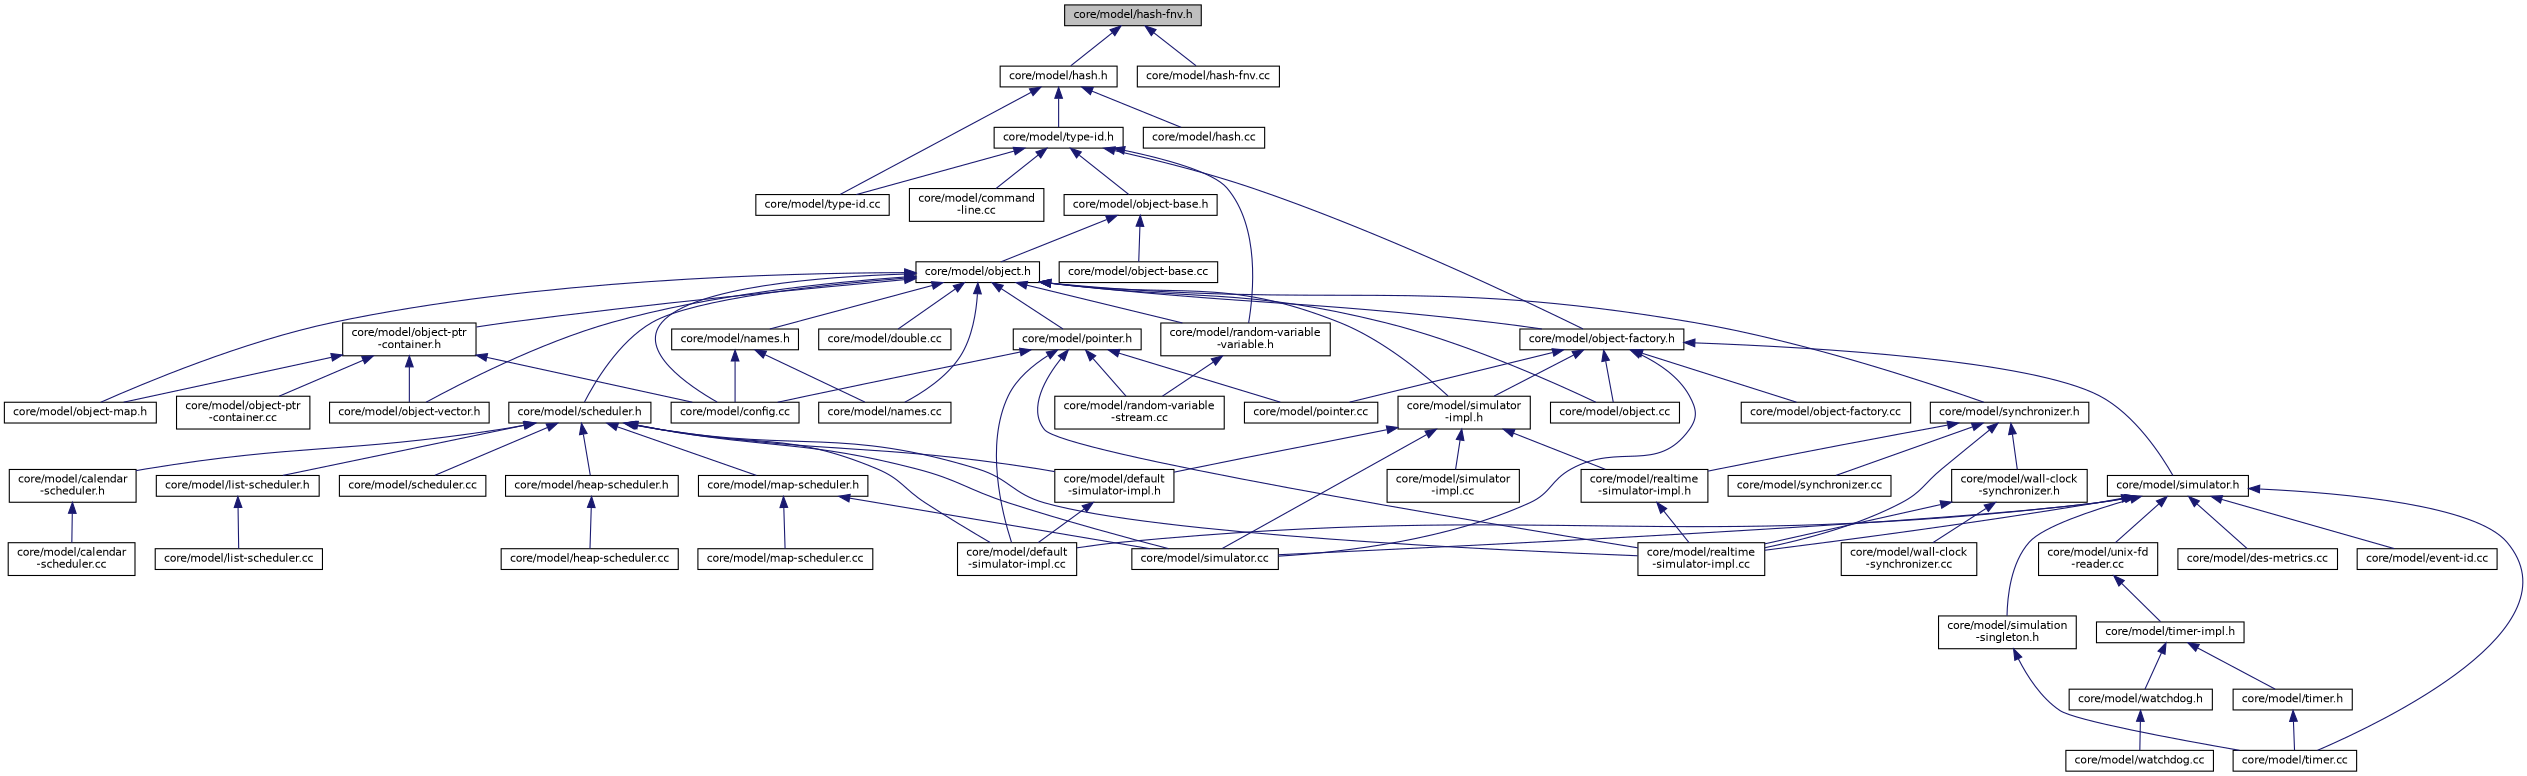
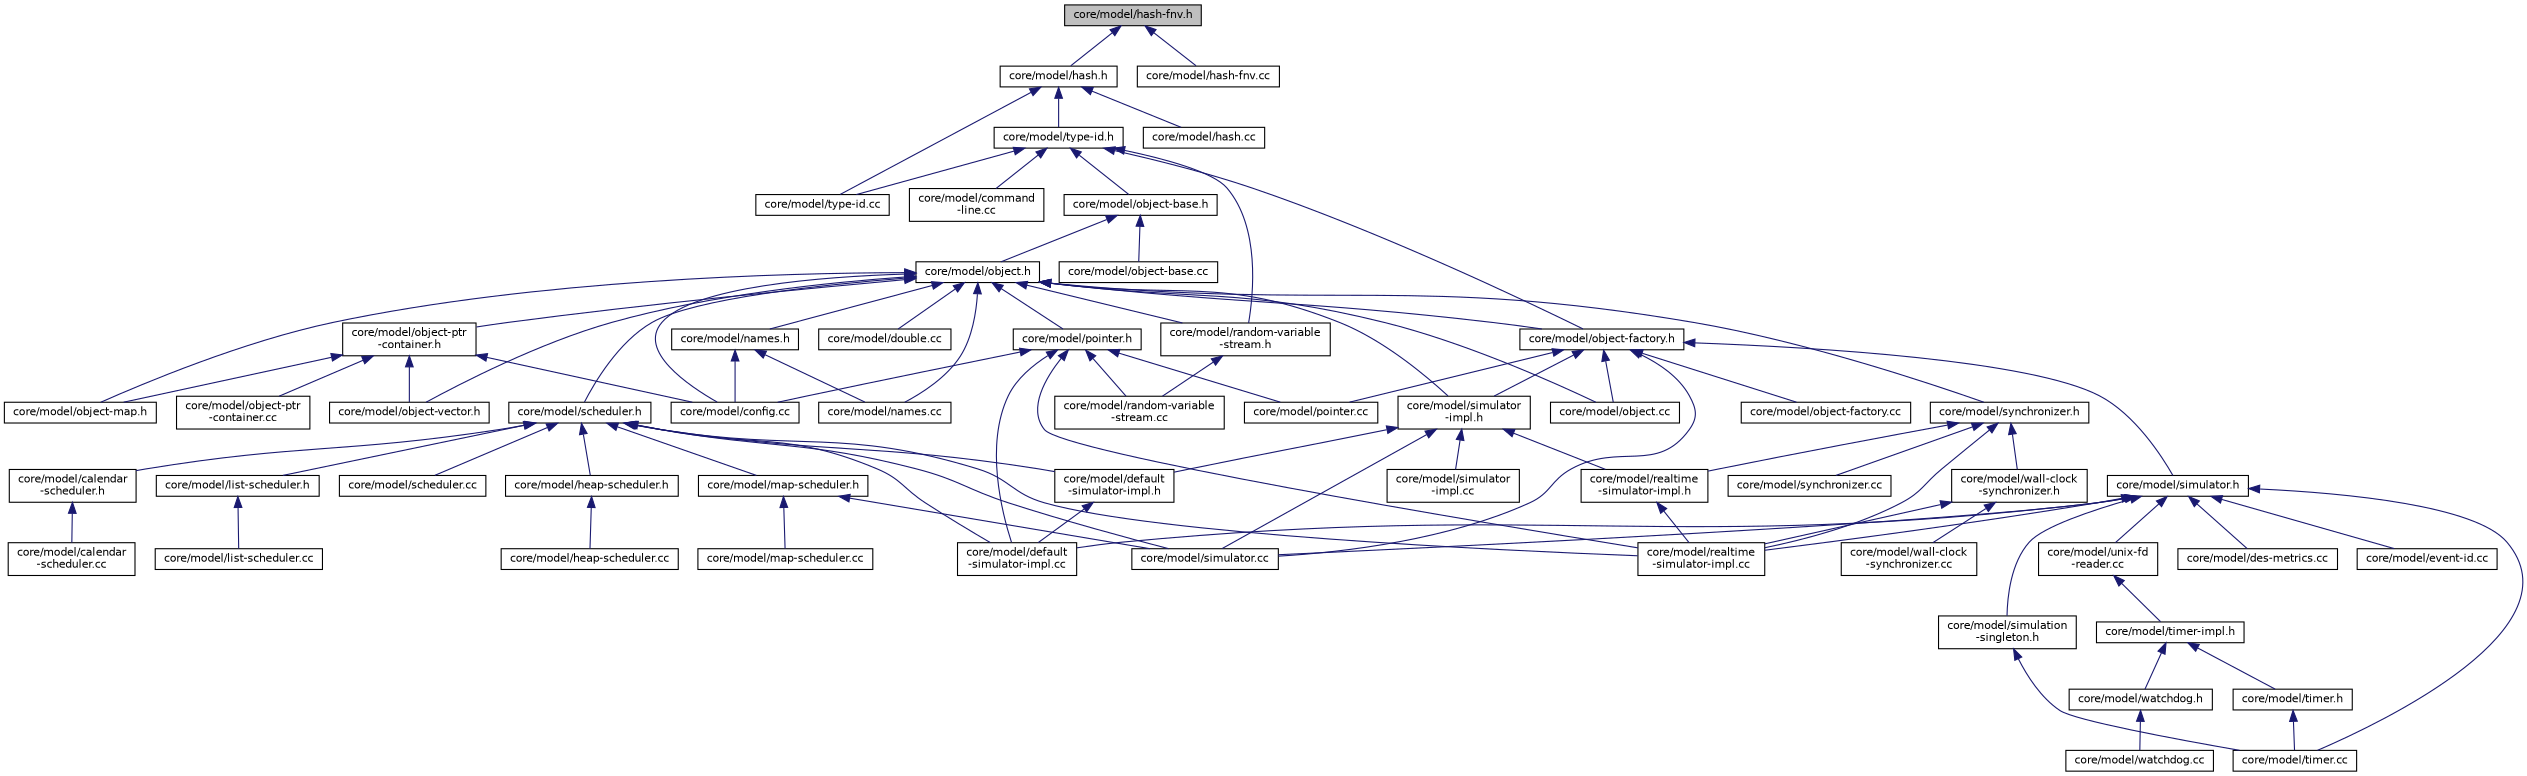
node "core/model/random-variable -variable.h": label "core/model/random-variable -variable.h" -> "core/model/random-variable -stream.h"
